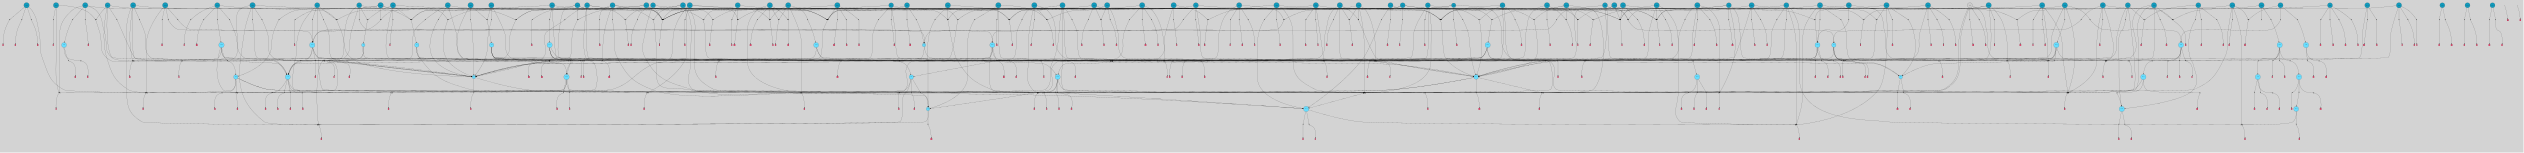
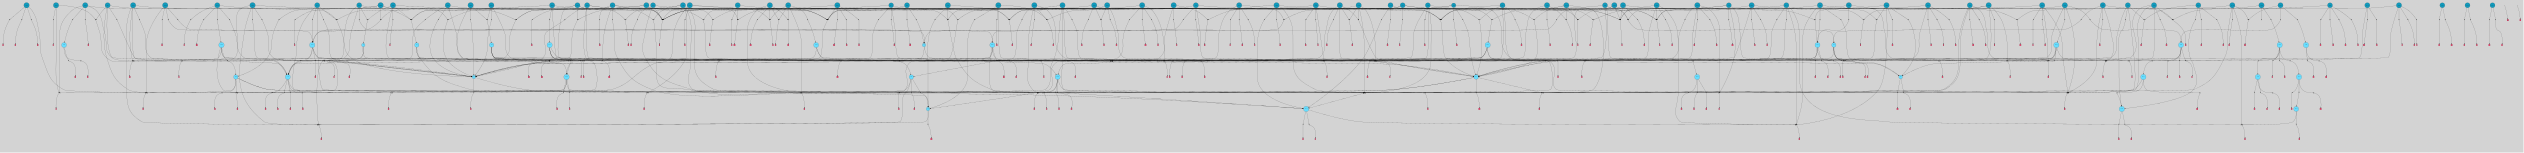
node "T452": fillcolor #cccccc -> #1199bb
